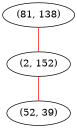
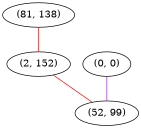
node "(0, 0)": added
node "(52, 39)": label "(52, 39)" -> "(52, 99)"
